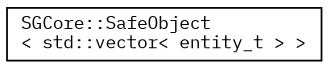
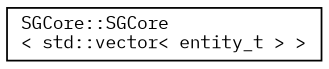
node "SGCore::SafeObject < std::vector< entity_t > >": label "SGCore::SafeObject < std::vector< entity_t > >" -> "SGCore::SGCore < std::vector< entity_t > >"
